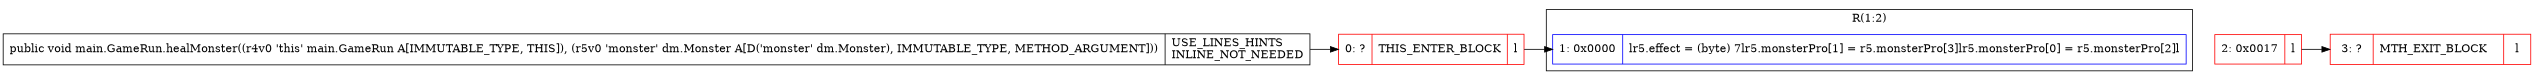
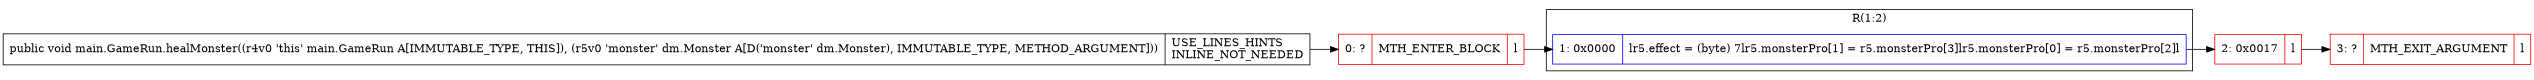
node "0: ?": text "THIS_ENTER_BLOCK" -> "MTH_ENTER_BLOCK"
edge "1: 0x0000" -> "2: 0x0017": added
node "3: ?": text "MTH_EXIT_BLOCK" -> "MTH_EXIT_ARGUMENT"
